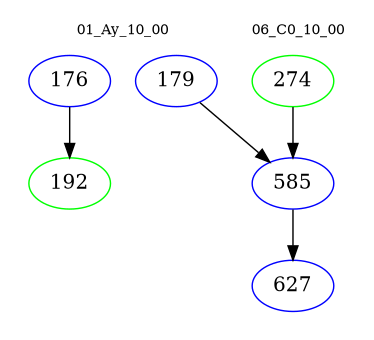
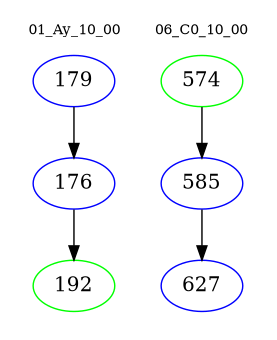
node "274": label "274" -> "574"
edge "179" -> "585": now "179" -> "176"
